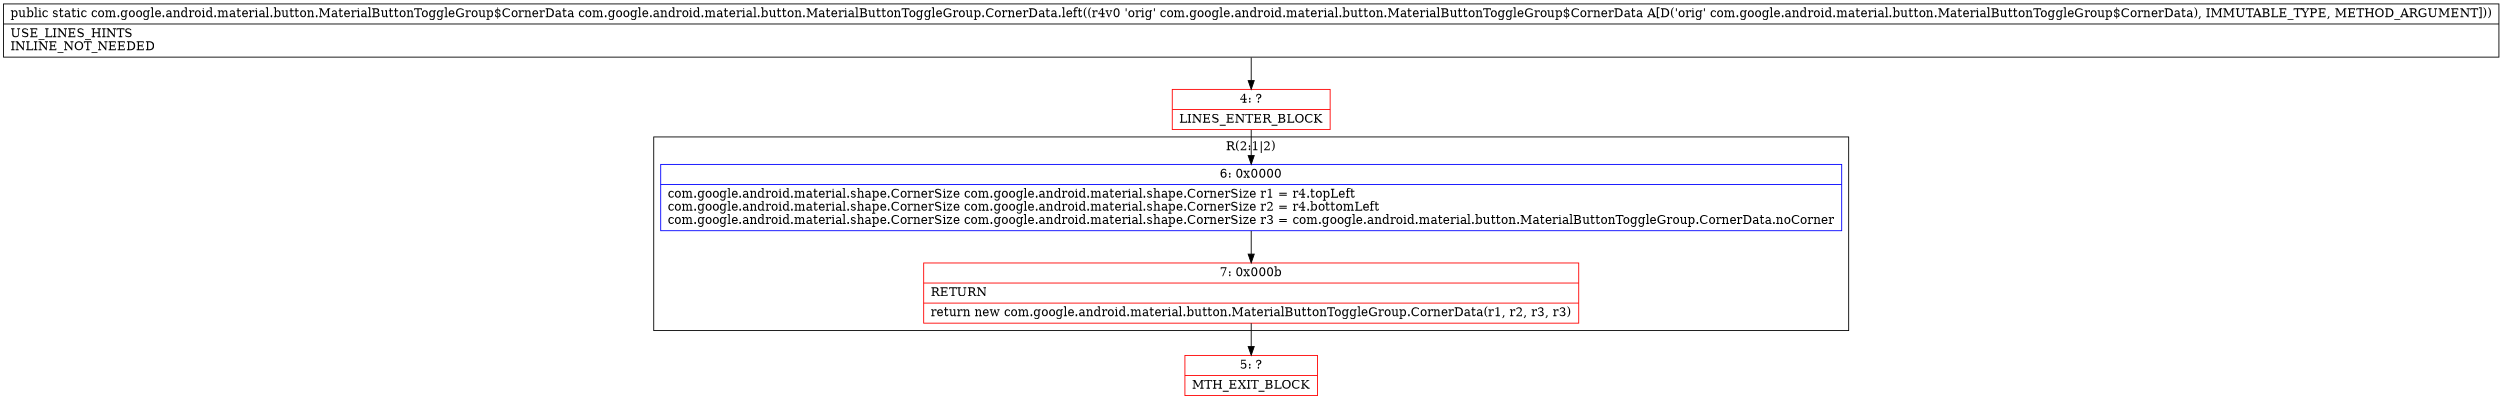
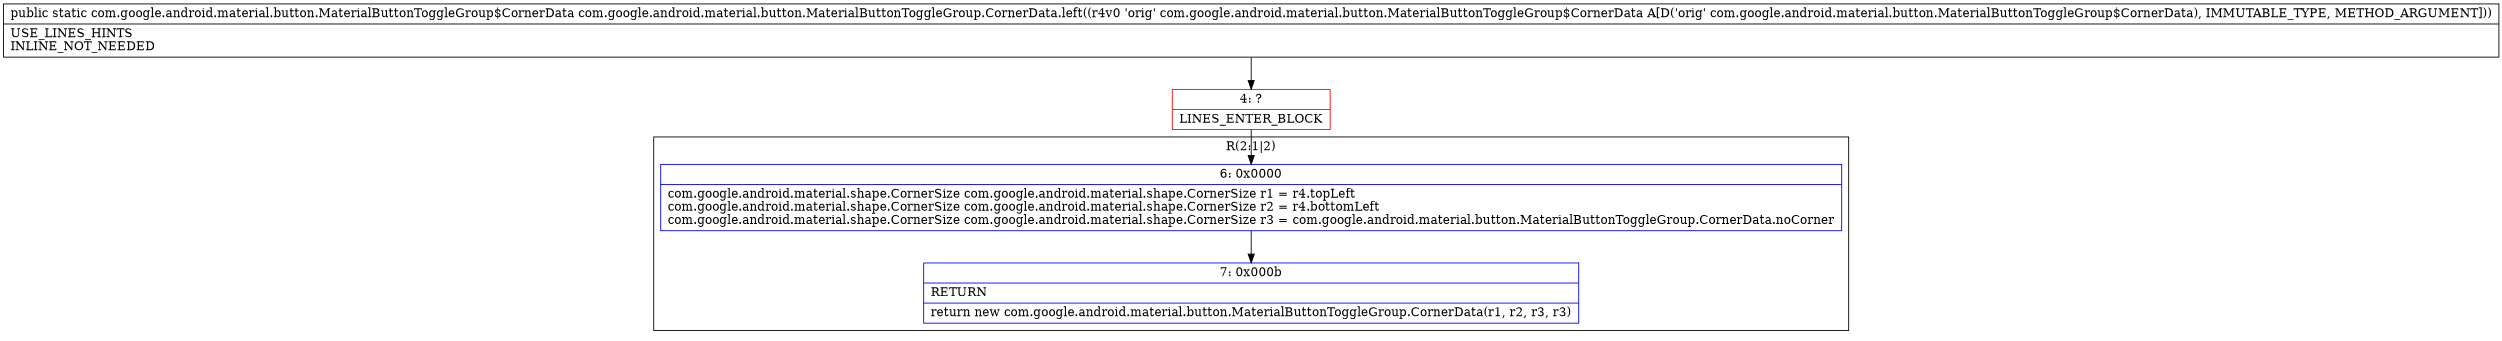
node "7: 0x000b": color red -> blue
node "5: ?": removed
